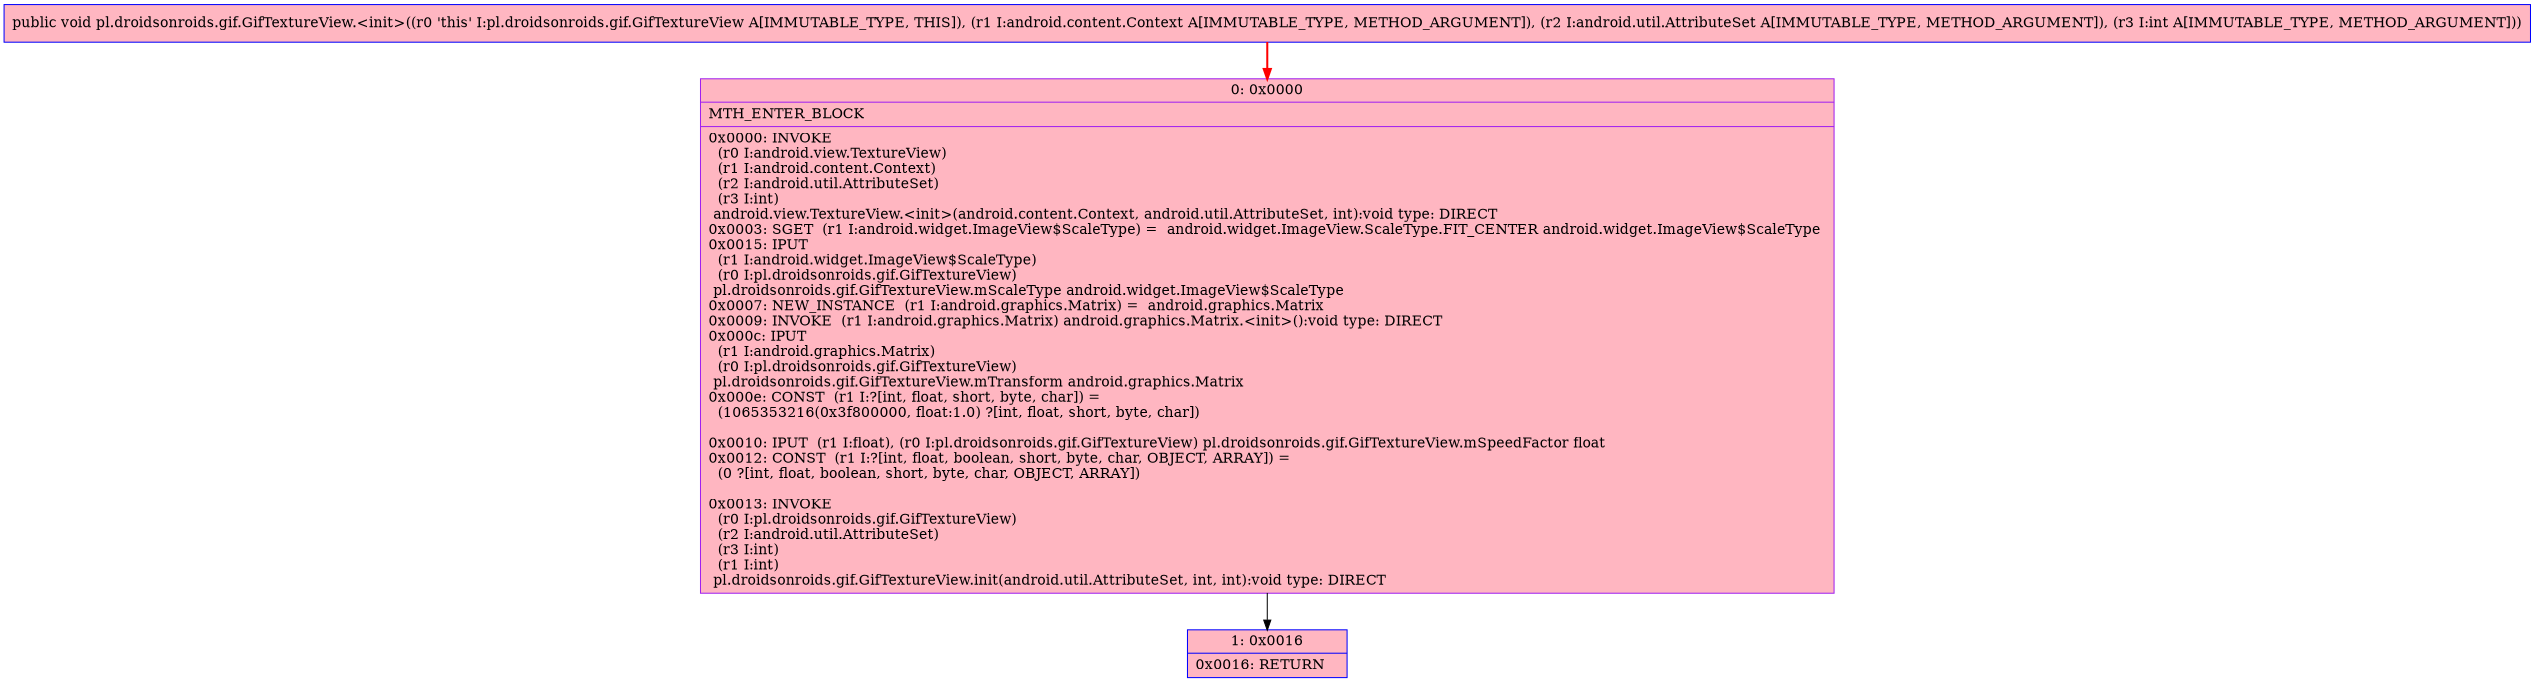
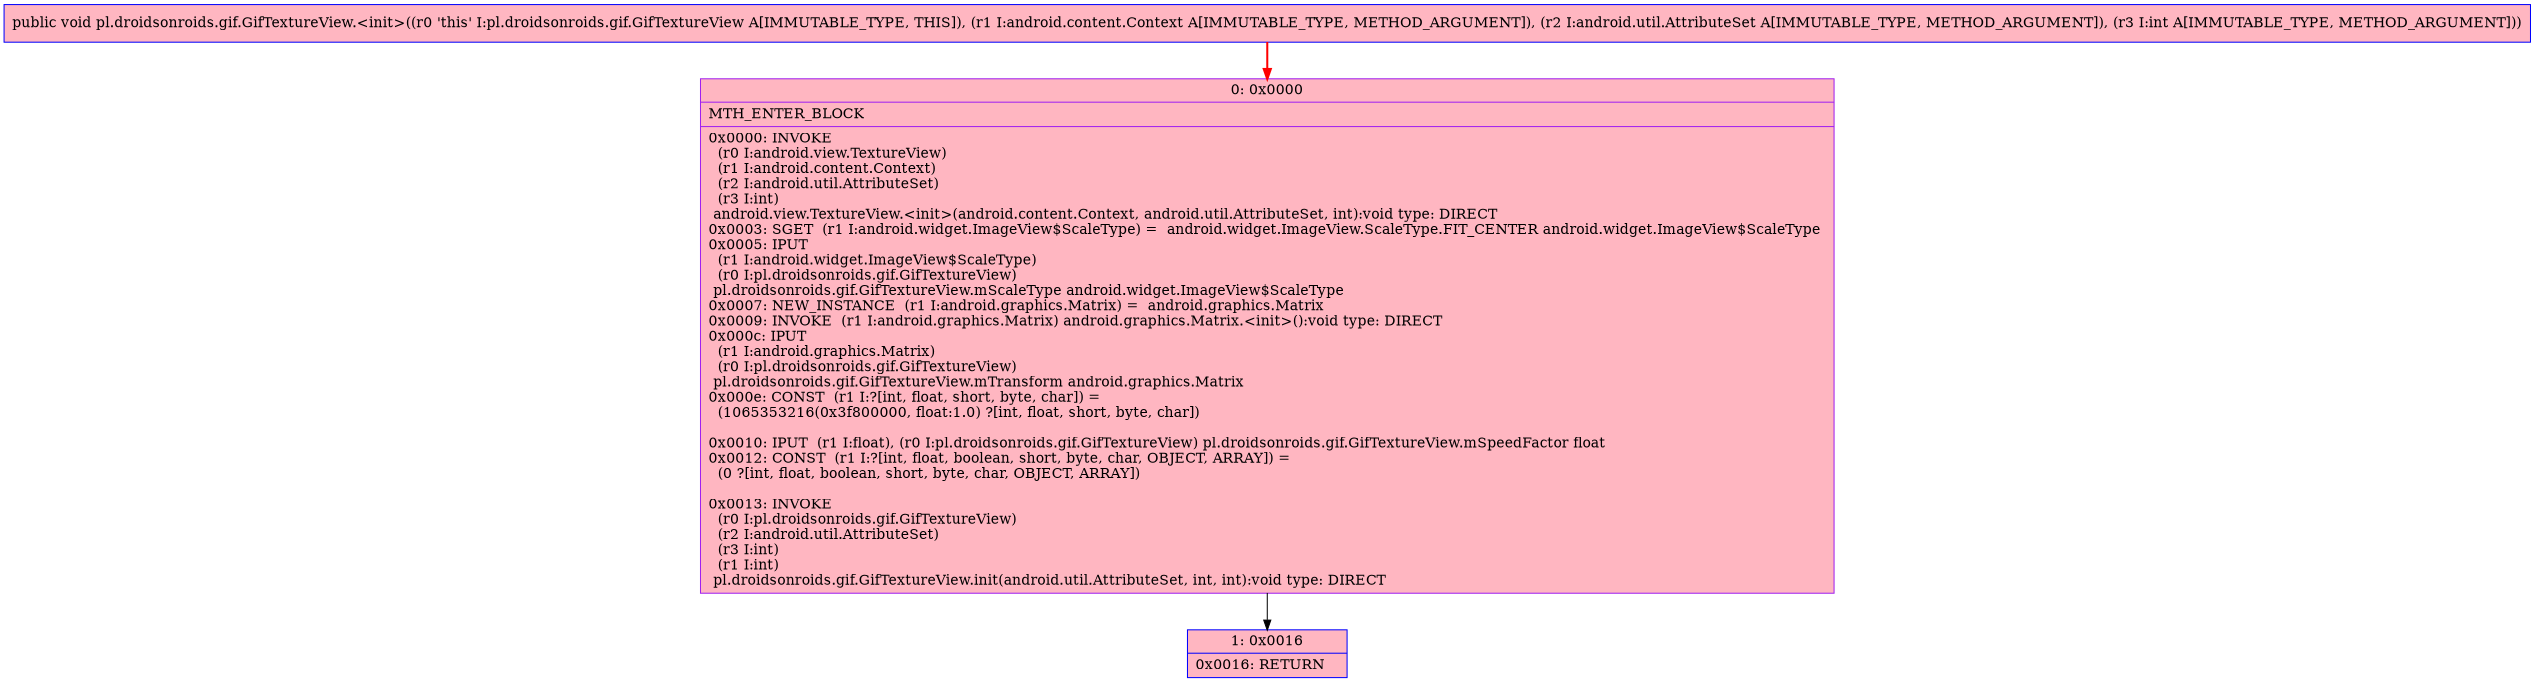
node "0: 0x0000": text "0x0015: IPUT" -> "0x0005: IPUT"
